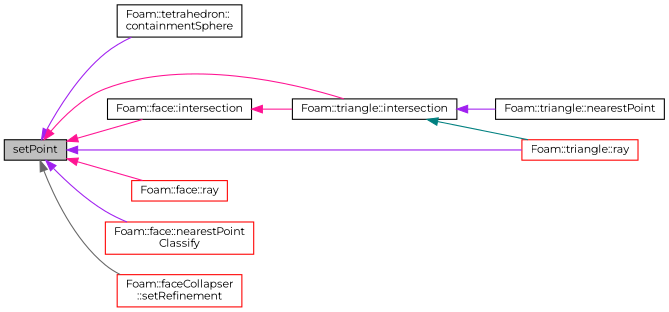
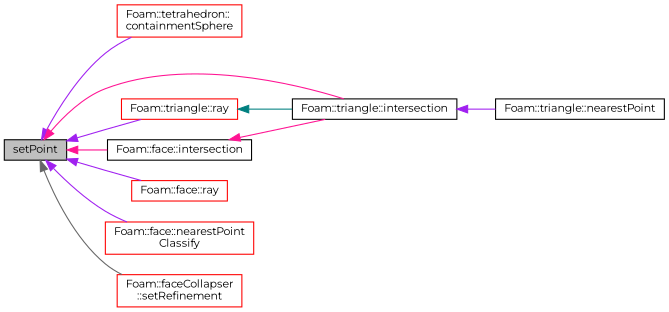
node "Foam::tetrahedron:: containmentSphere": color black -> red
edge "Foam::triangle::ray" -> "Foam::triangle::intersection": reversed
edge "Foam::face::ray" -> "setPoint": color deeppink -> purple
